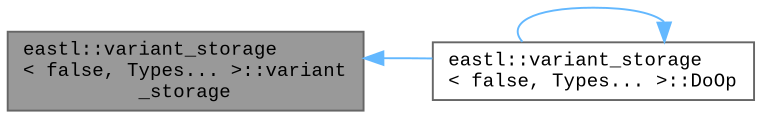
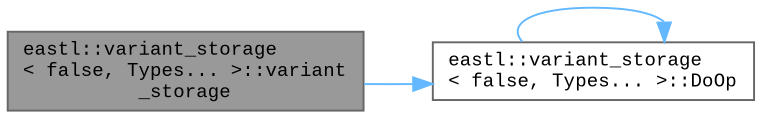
edge "eastl::variant_storage < false, Types... >::DoOp" -> "eastl::variant_storage < false, Types... >::variant _storage": reversed
